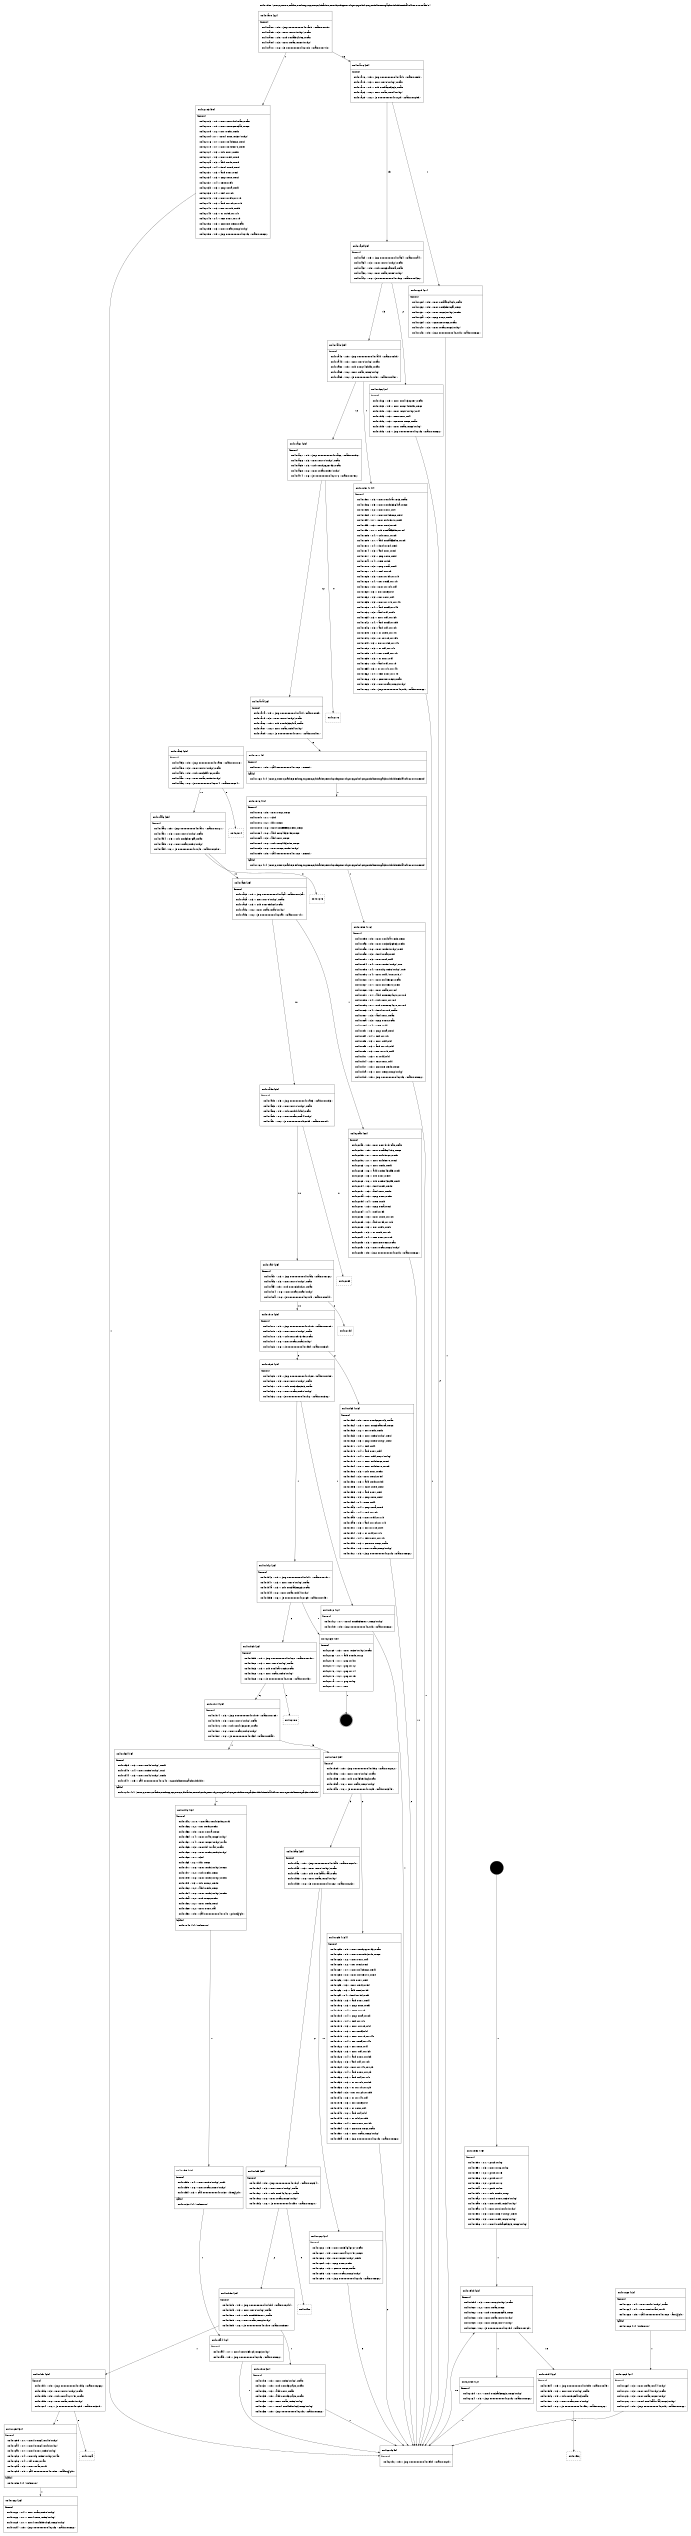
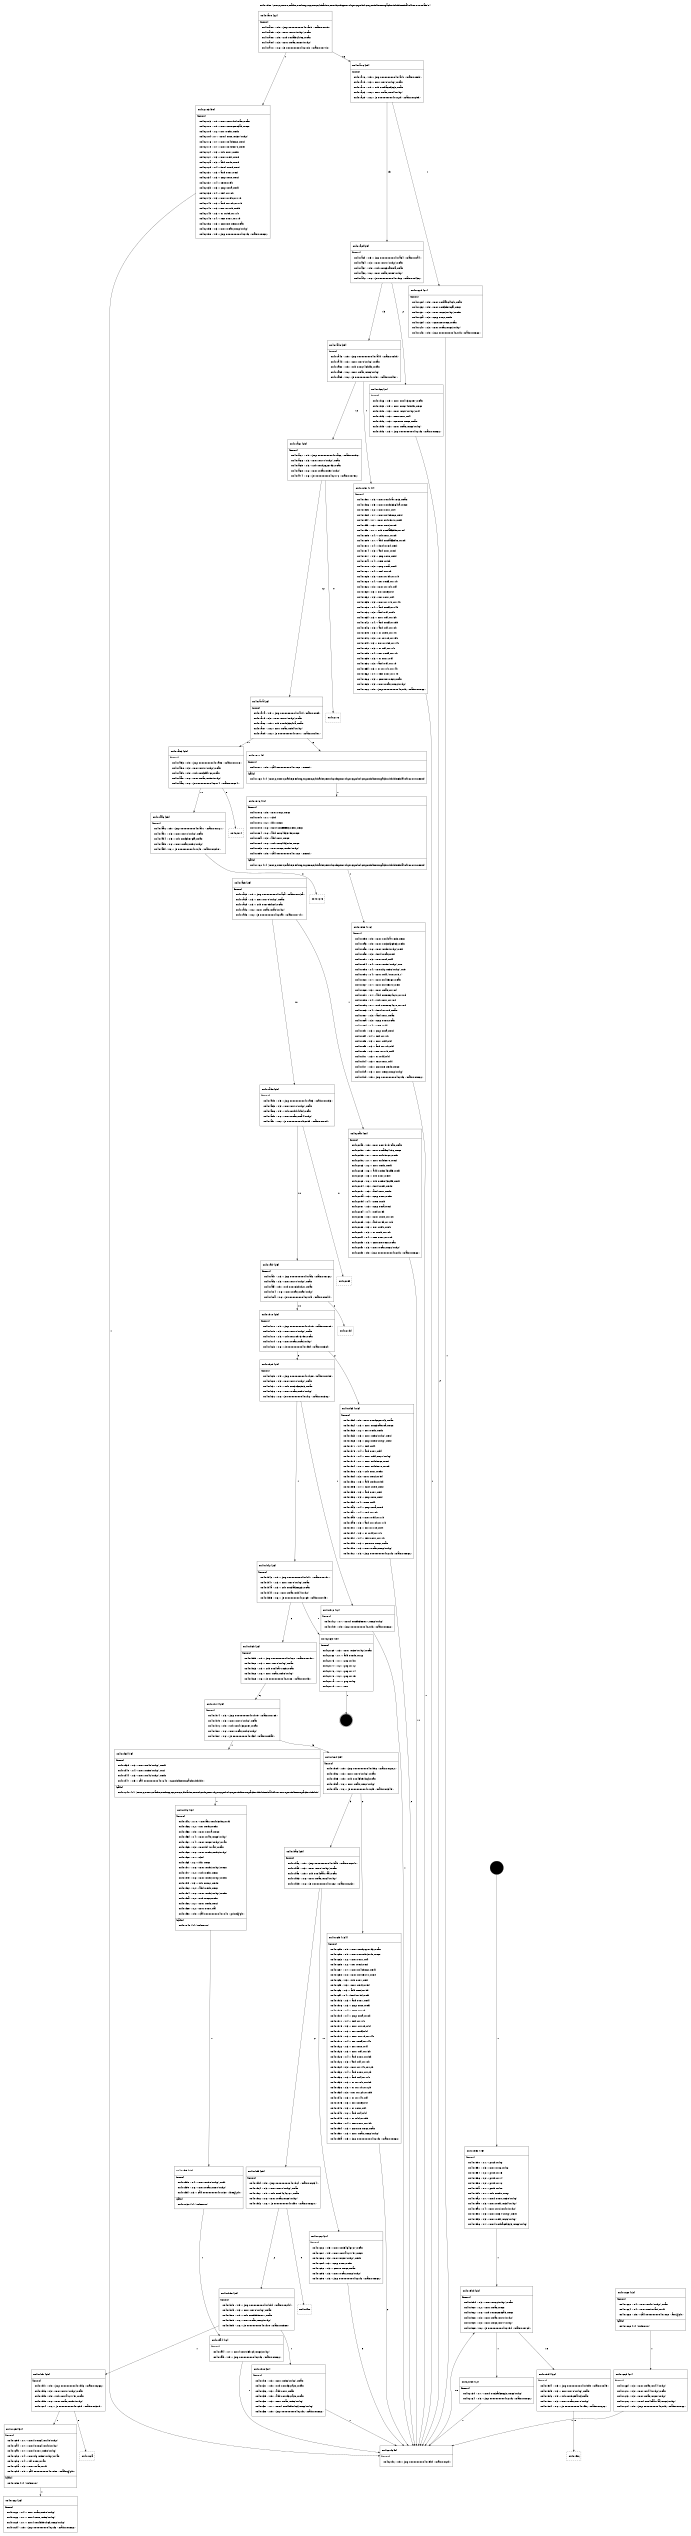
edge "0x401a7a [25]" -> "0x401a93 [25]": added, label "11"
edge "0x401aac [25]" -> "0x401ac5 [25]": removed, label "11"
node "0x402188": removed
